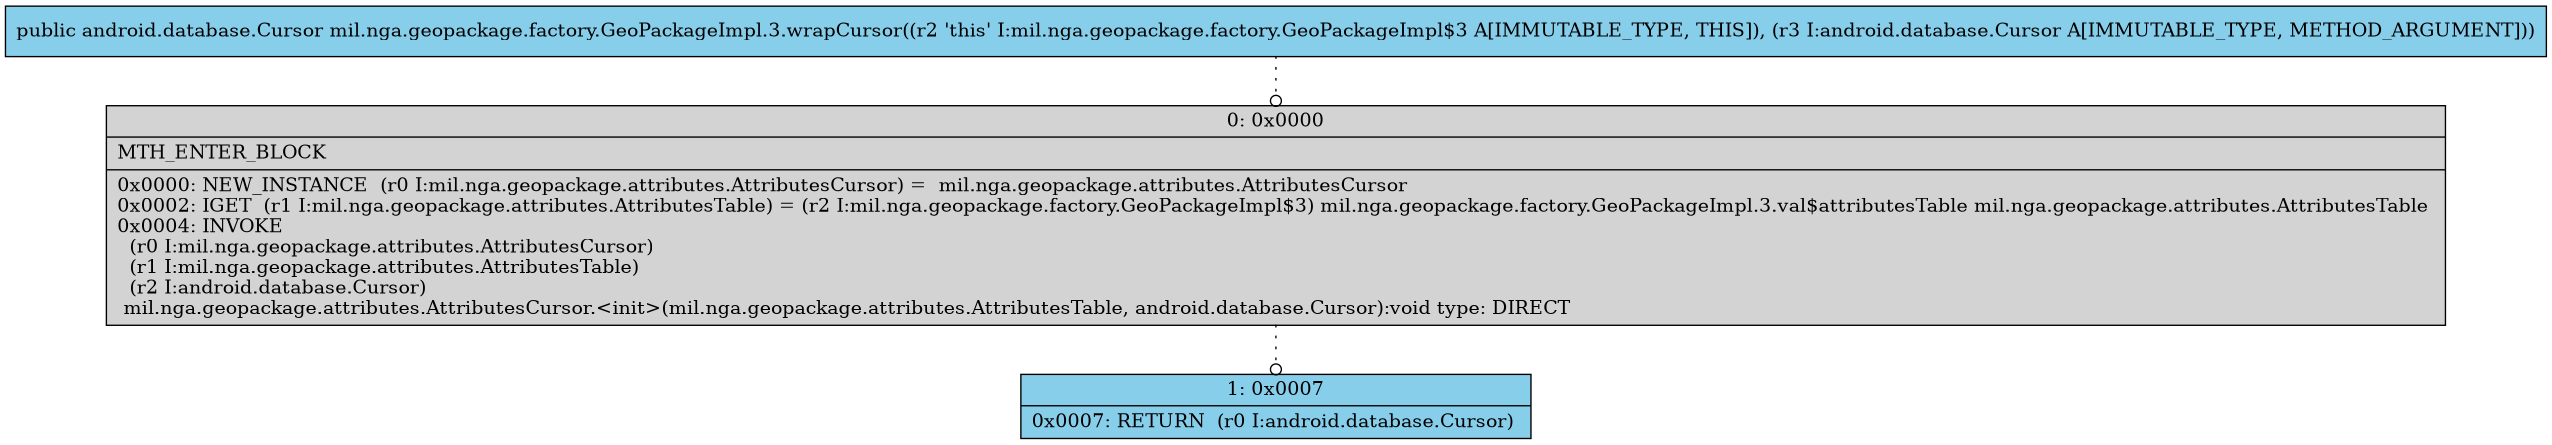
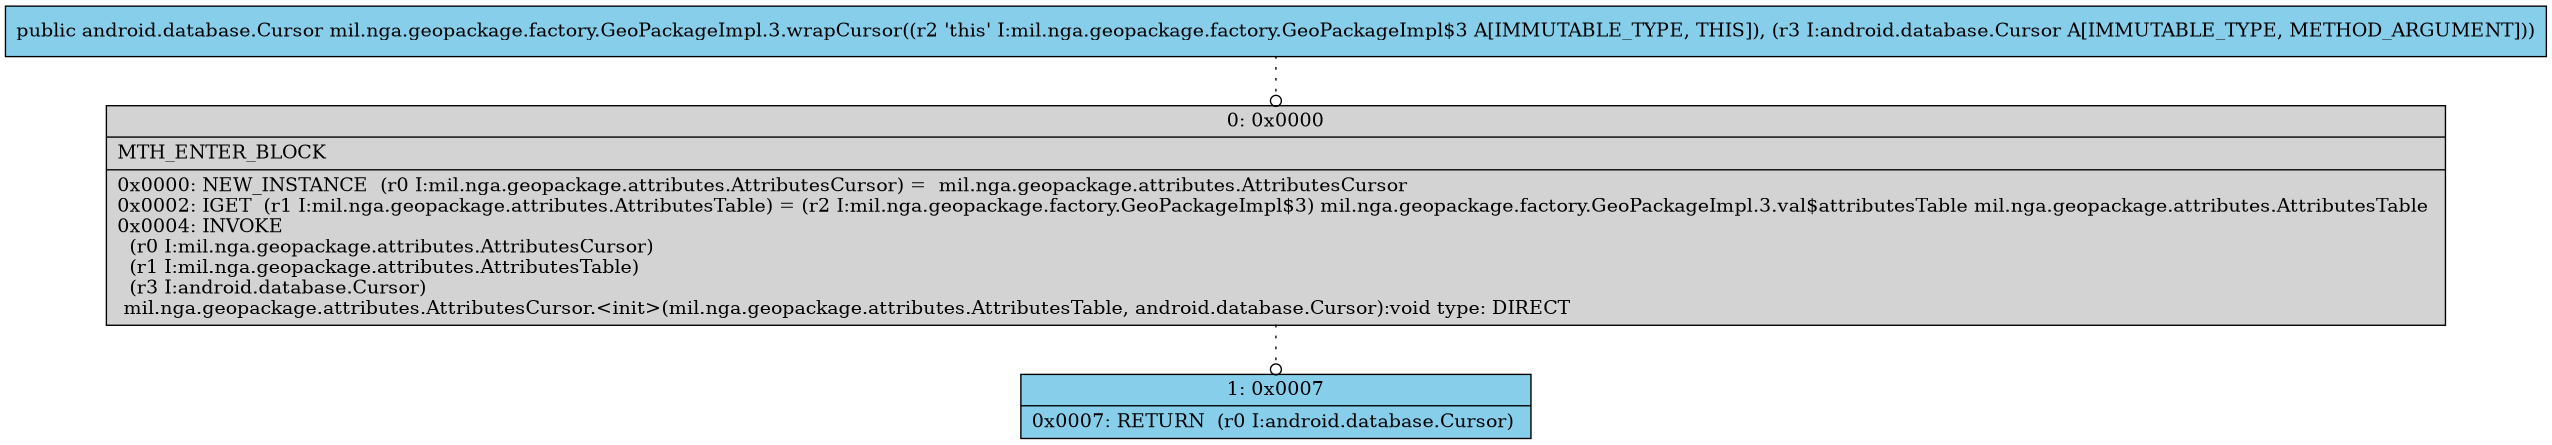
node "0: 0x0000": text "(r2 I:android.database.Cursor)" -> "(r3 I:android.database.Cursor)"
